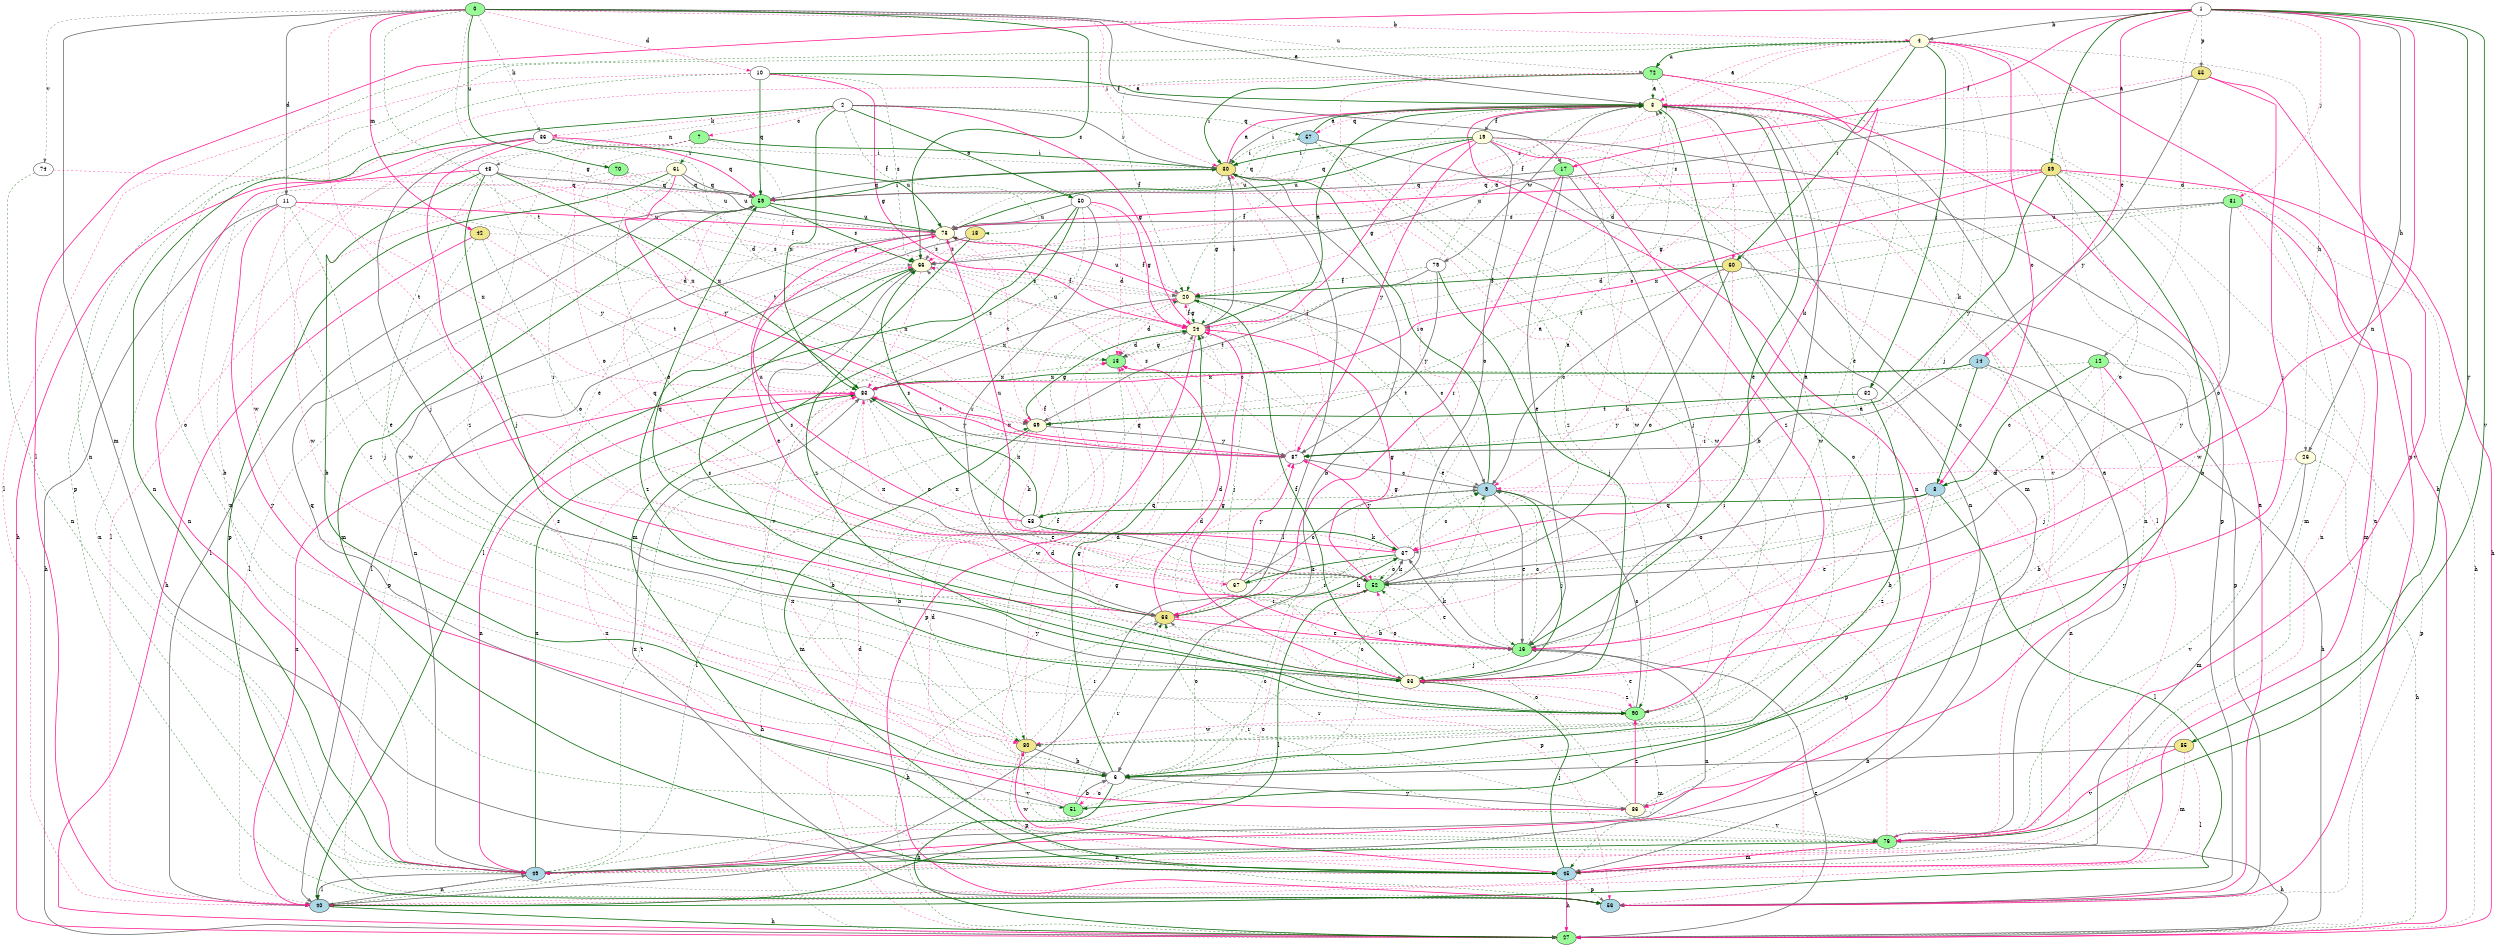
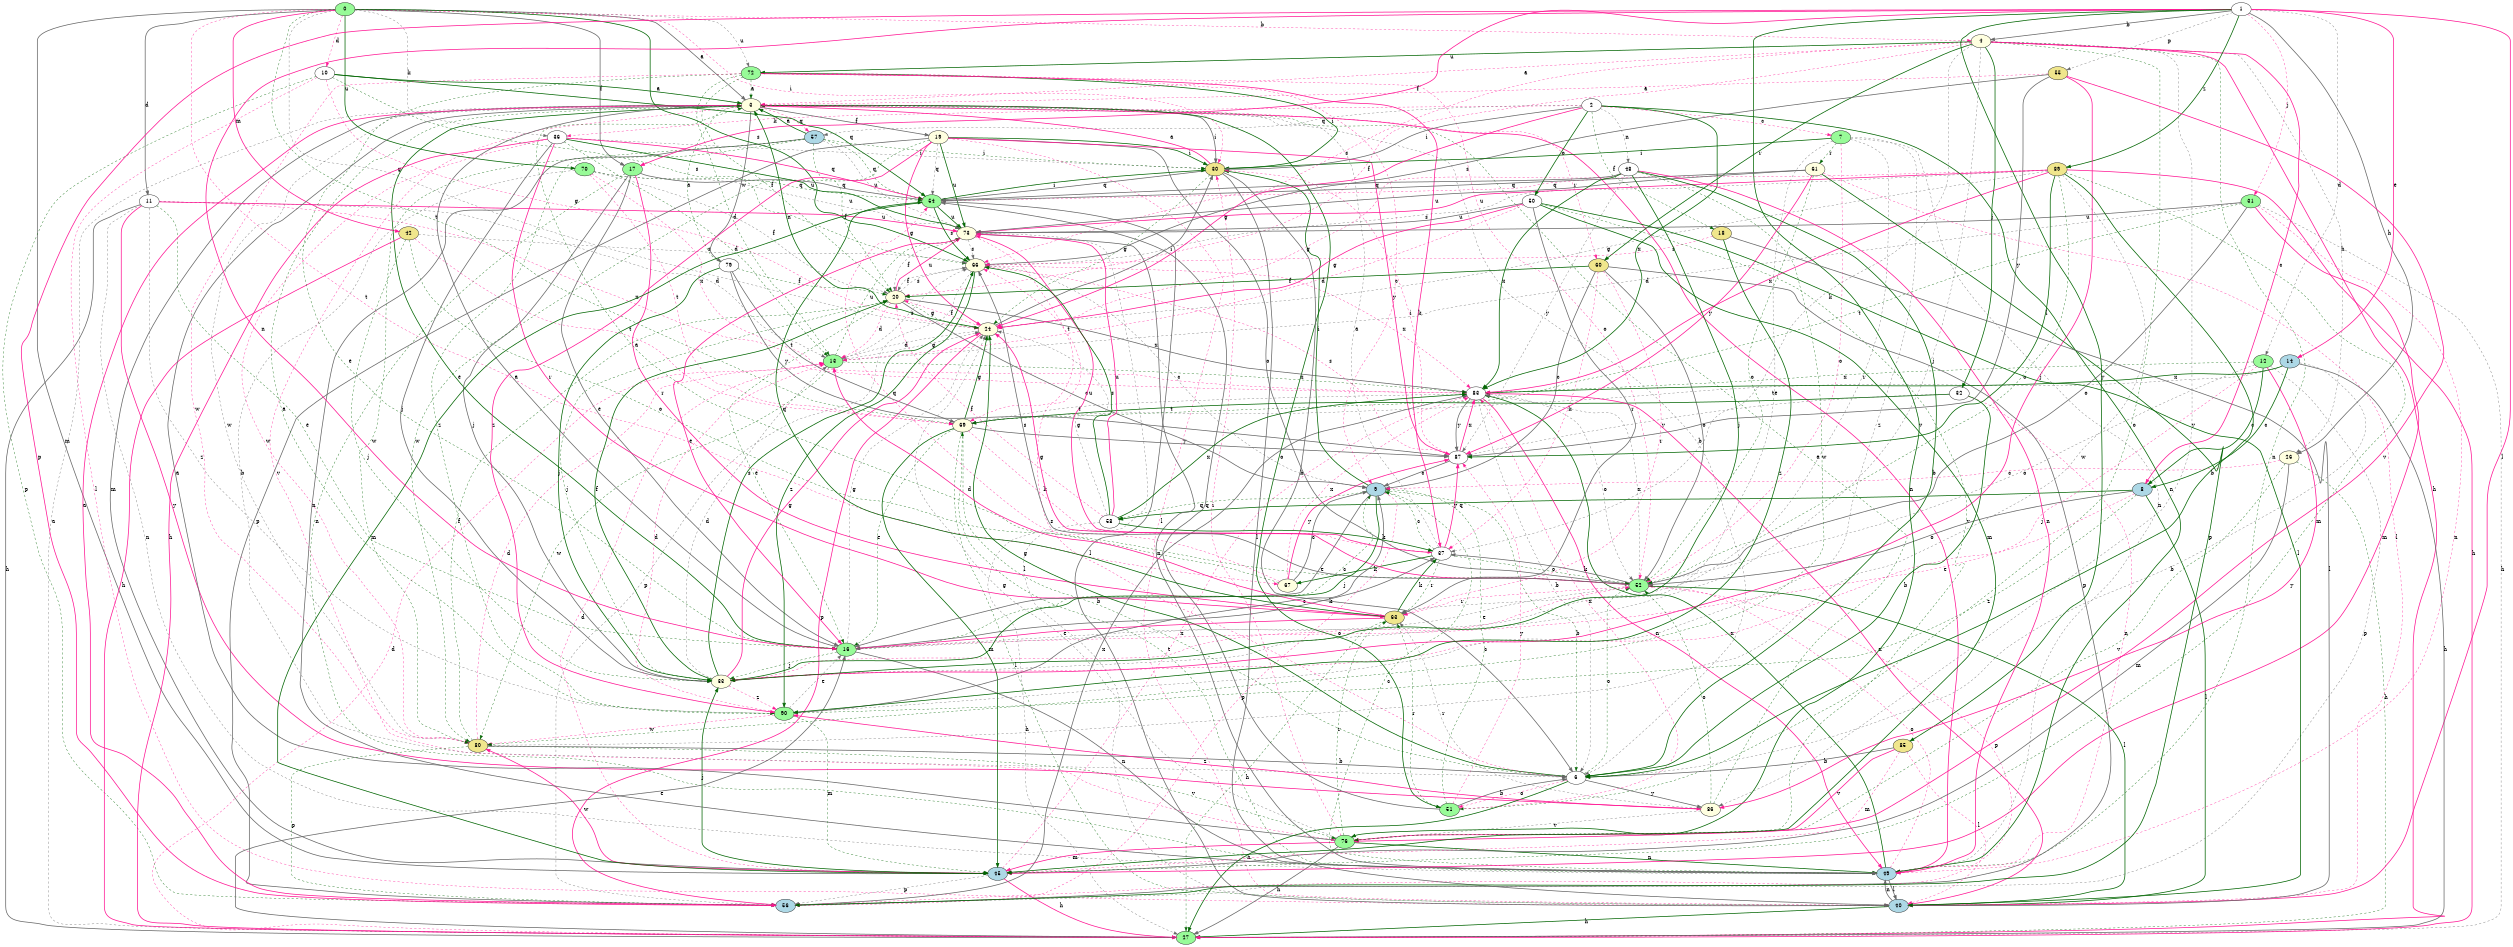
edge "2" -> "57": color darkgreen -> gray40
node "74": removed
node "59": label "59" -> "54"
edge "24" -> "3": label "a" -> "n"
edge "10" -> "24": style bold -> dashed
edge "89" -> "87": label "y" -> "l"
edge "26" -> "9": label "f" -> "c"
edge "80" -> "63": removed, label "r"
